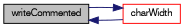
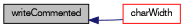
edge "writeCommented" -> "charWidth": removed
